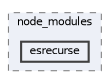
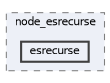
cluster "node_modules": label "node_modules" -> "node_esrecurse"
